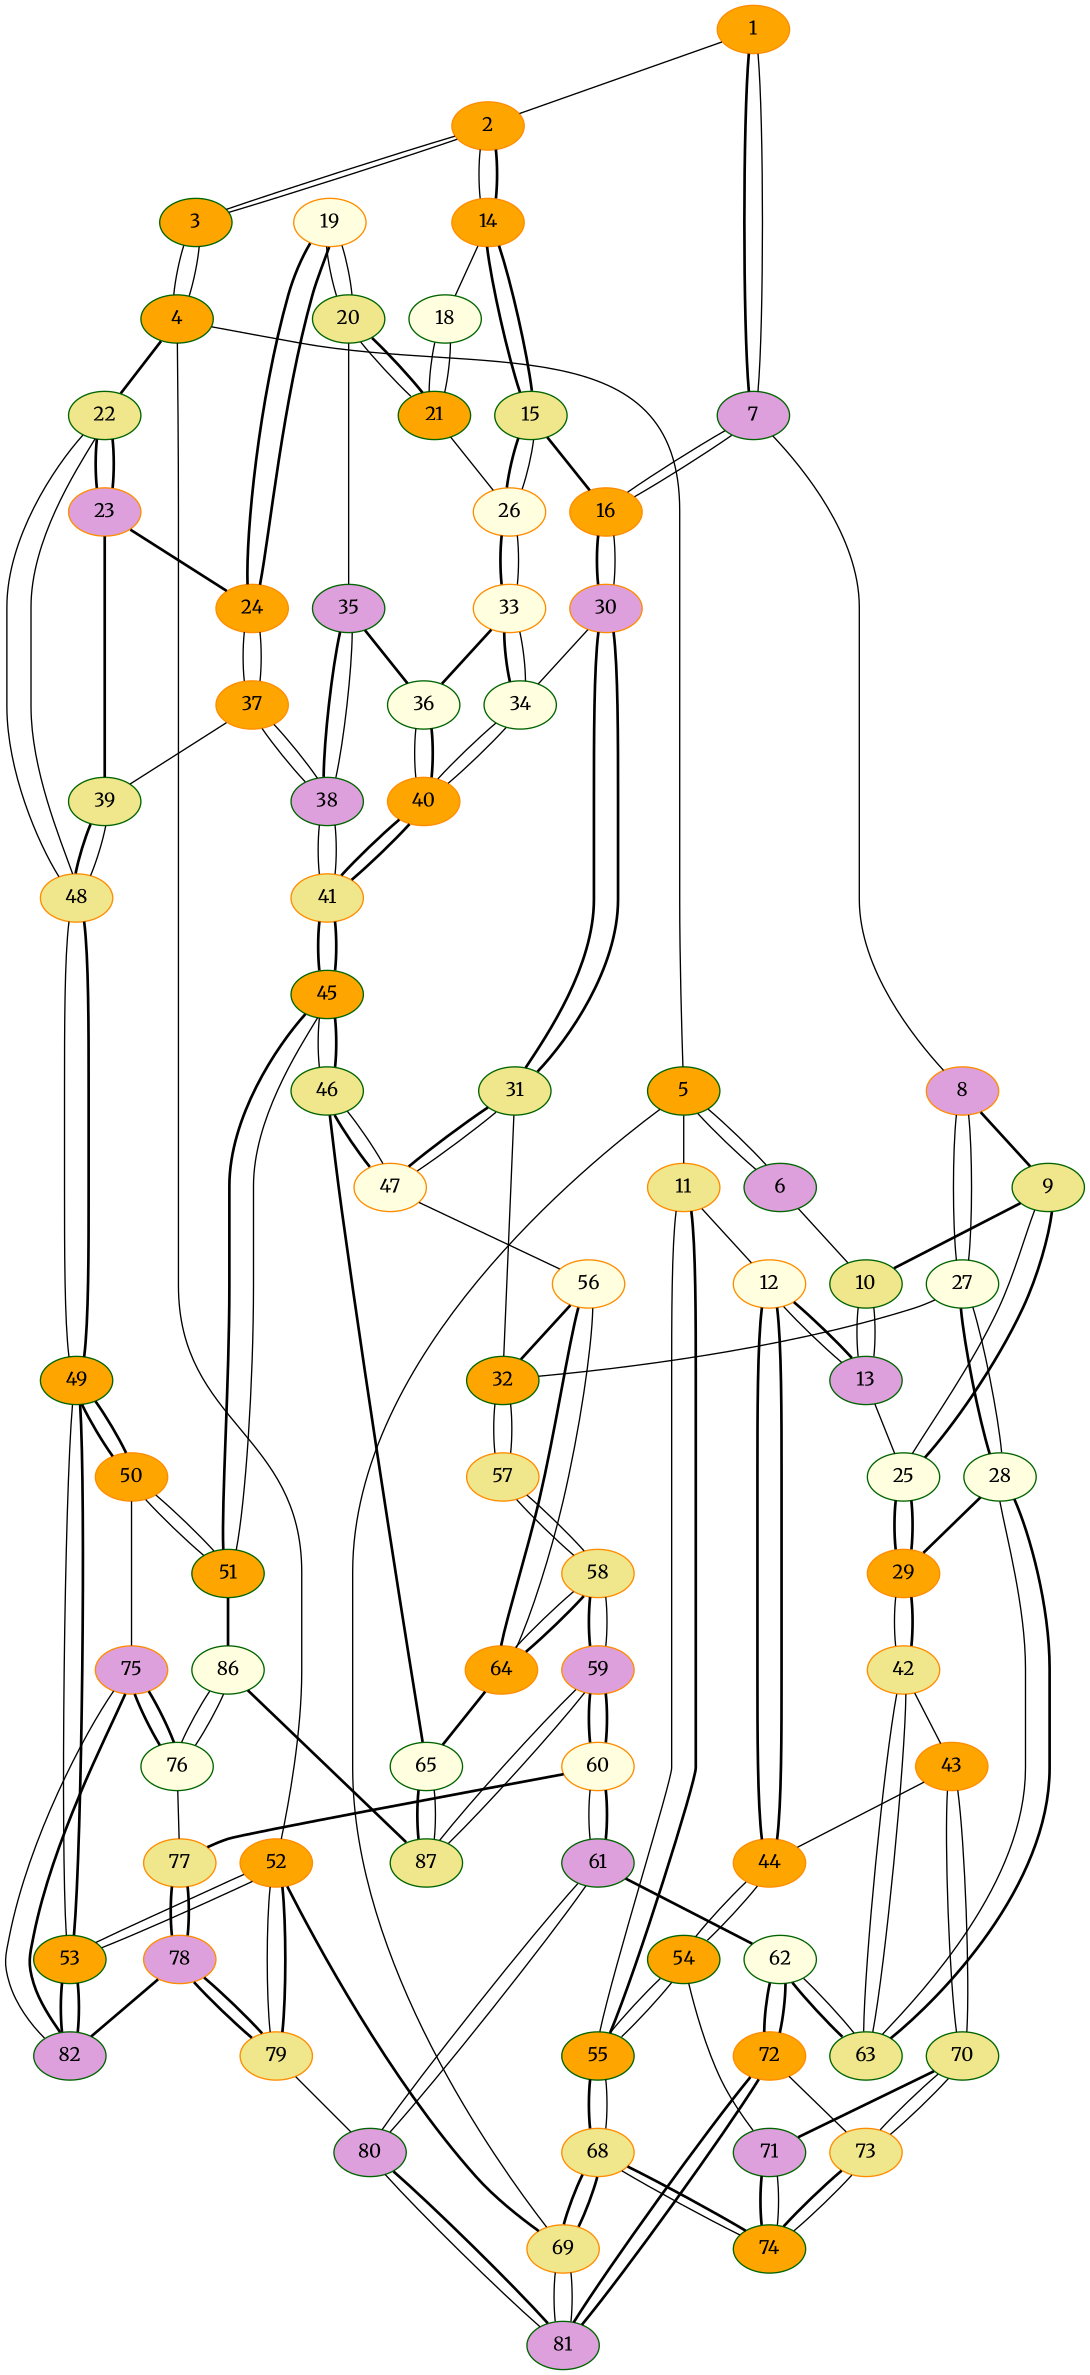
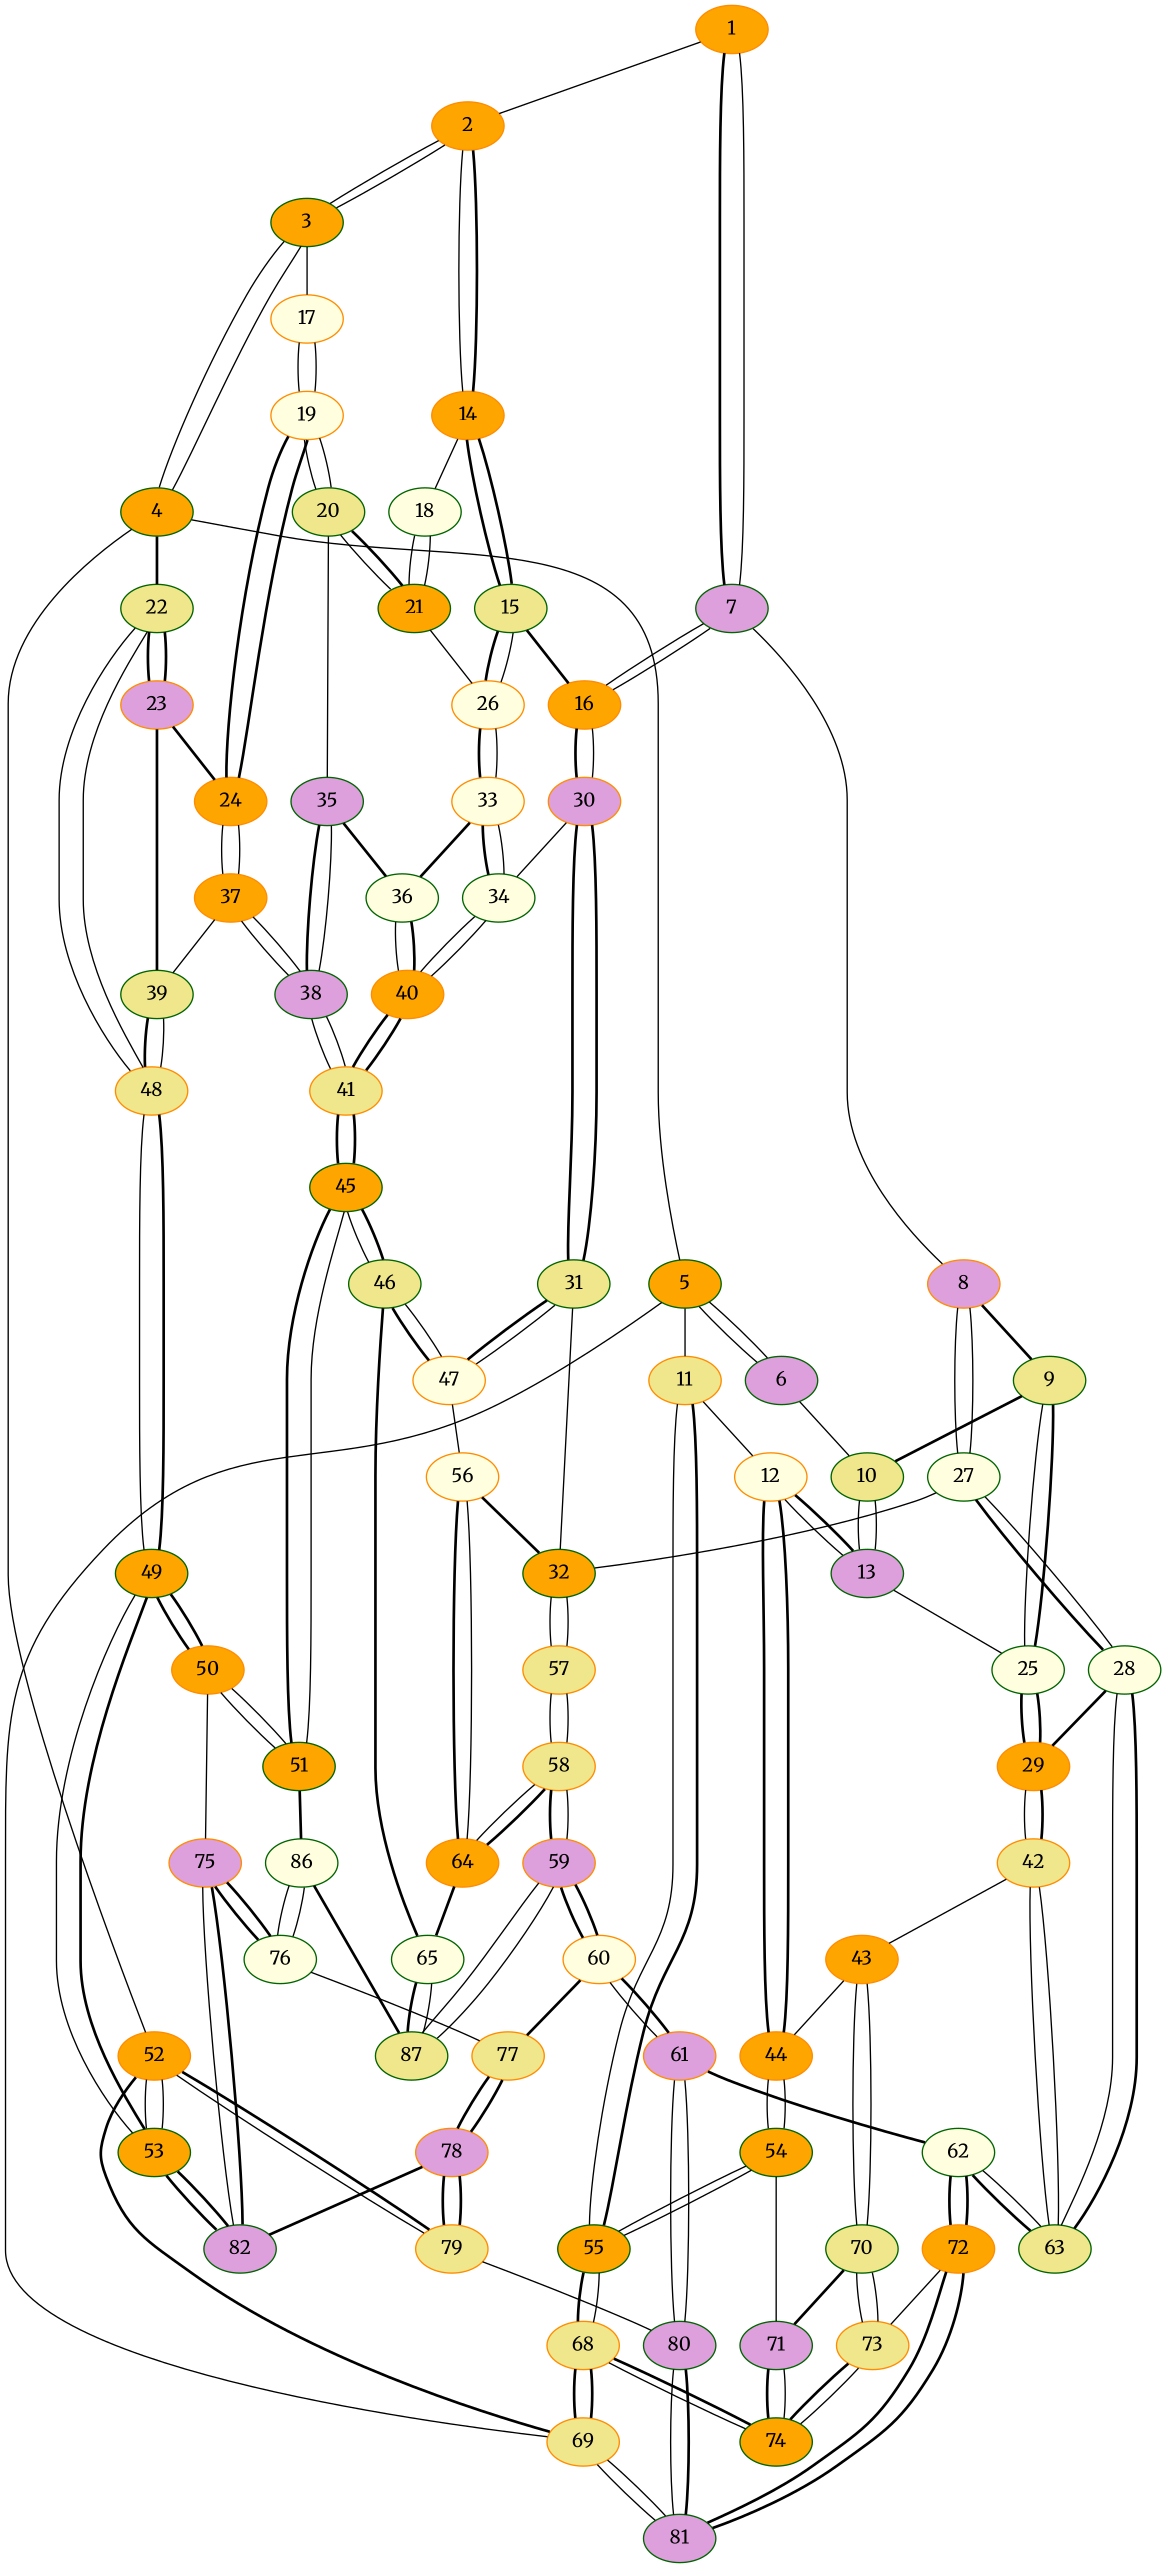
node "17": added
node "61": color darkgreen -> darkorange
